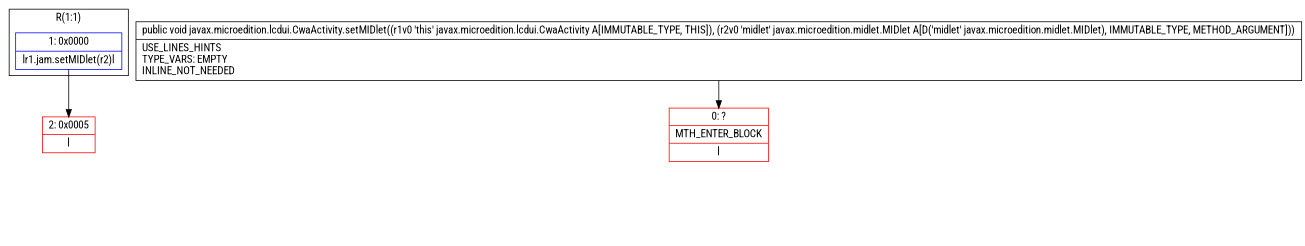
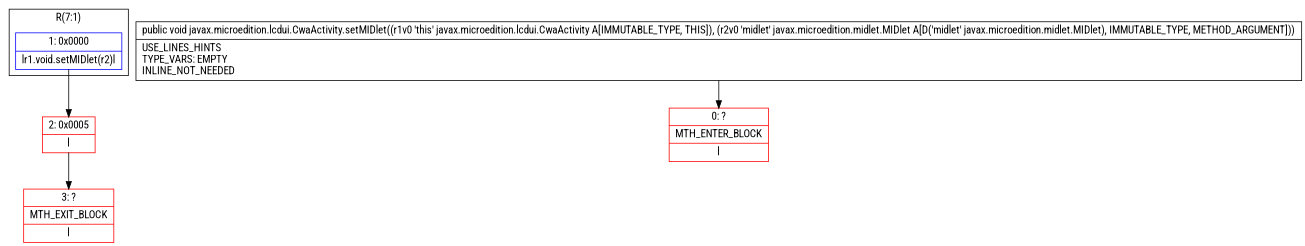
cluster "R(1:1)": label "R(1:1)" -> "R(7:1)"
node "1: 0x0000": text "lr1.jam.setMIDlet(r2)l" -> "lr1.void.setMIDlet(r2)l"
node "3: ?": added
